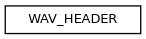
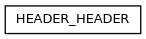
node "WAV_HEADER": label "WAV_HEADER" -> "HEADER_HEADER"
